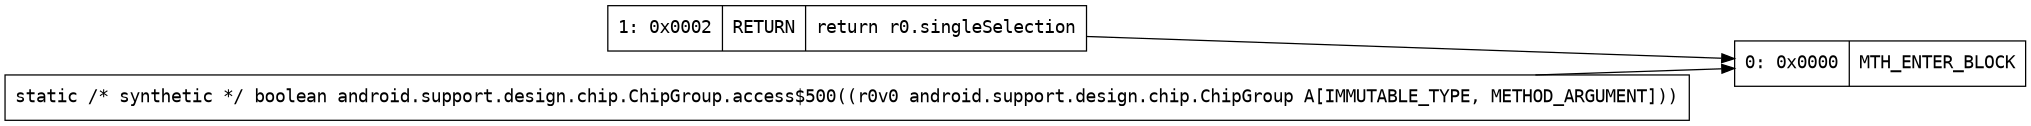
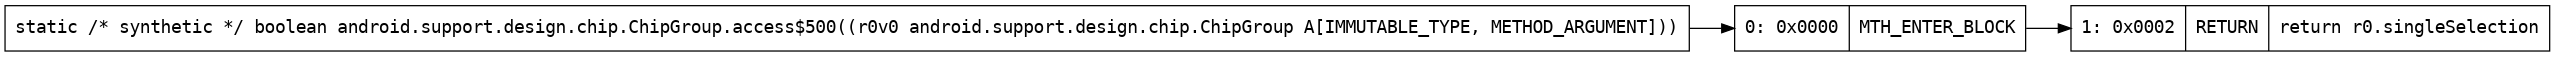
edge "1: 0x0002" -> "0: 0x0000": reversed
